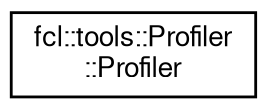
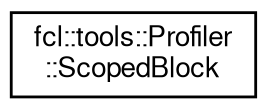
node "fcl::tools::Profiler ::Profiler": label "fcl::tools::Profiler ::Profiler" -> "fcl::tools::Profiler ::ScopedBlock"
